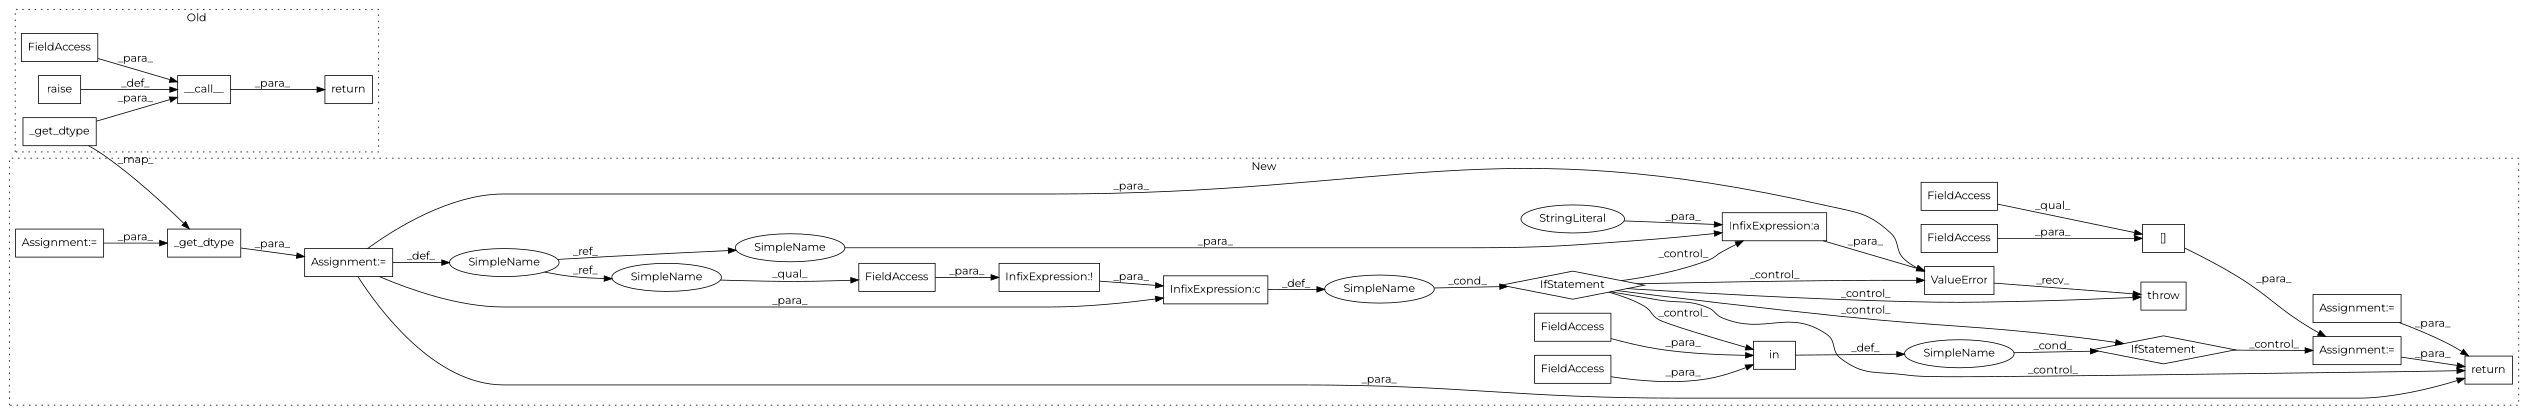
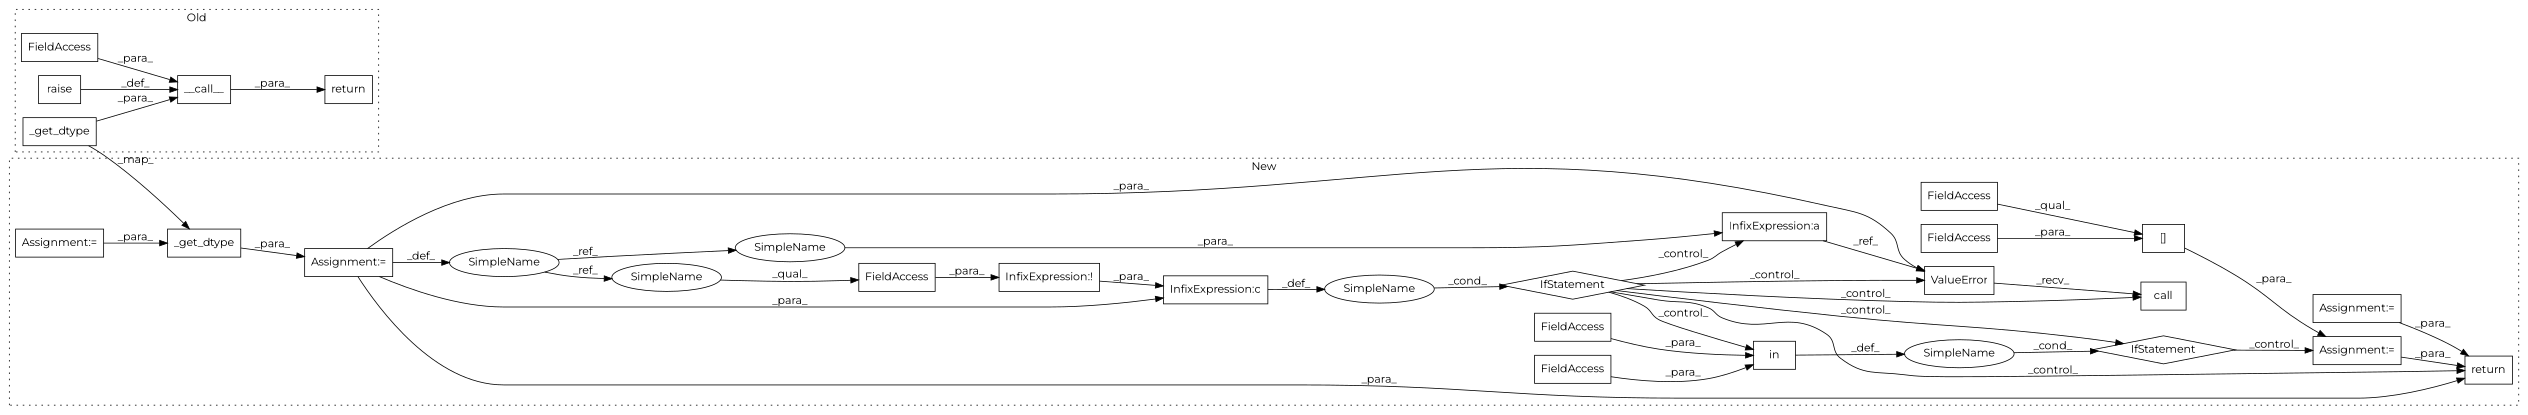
node "StringLiteral": removed
edge "InfixExpression:a" -> "ValueError": label "_para_" -> "_ref_"
node "throw": label "throw" -> "call"
